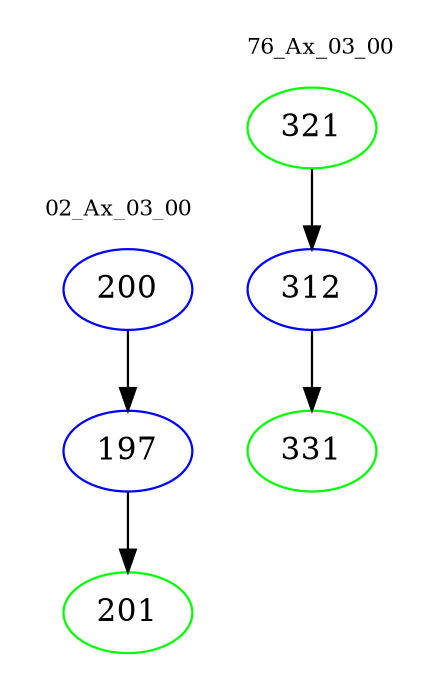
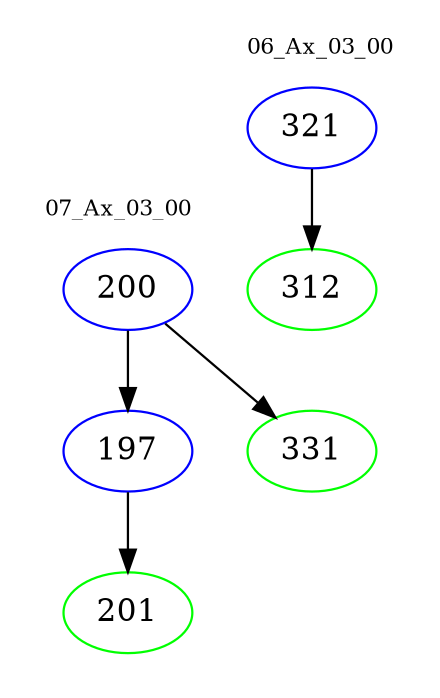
cluster "76_Ax_03_00": label "76_Ax_03_00" -> "06_Ax_03_00"
node "321": color green -> blue
cluster "02_Ax_03_00": label "02_Ax_03_00" -> "07_Ax_03_00"
node "312": color blue -> green
edge "312" -> "331": now "200" -> "331"
